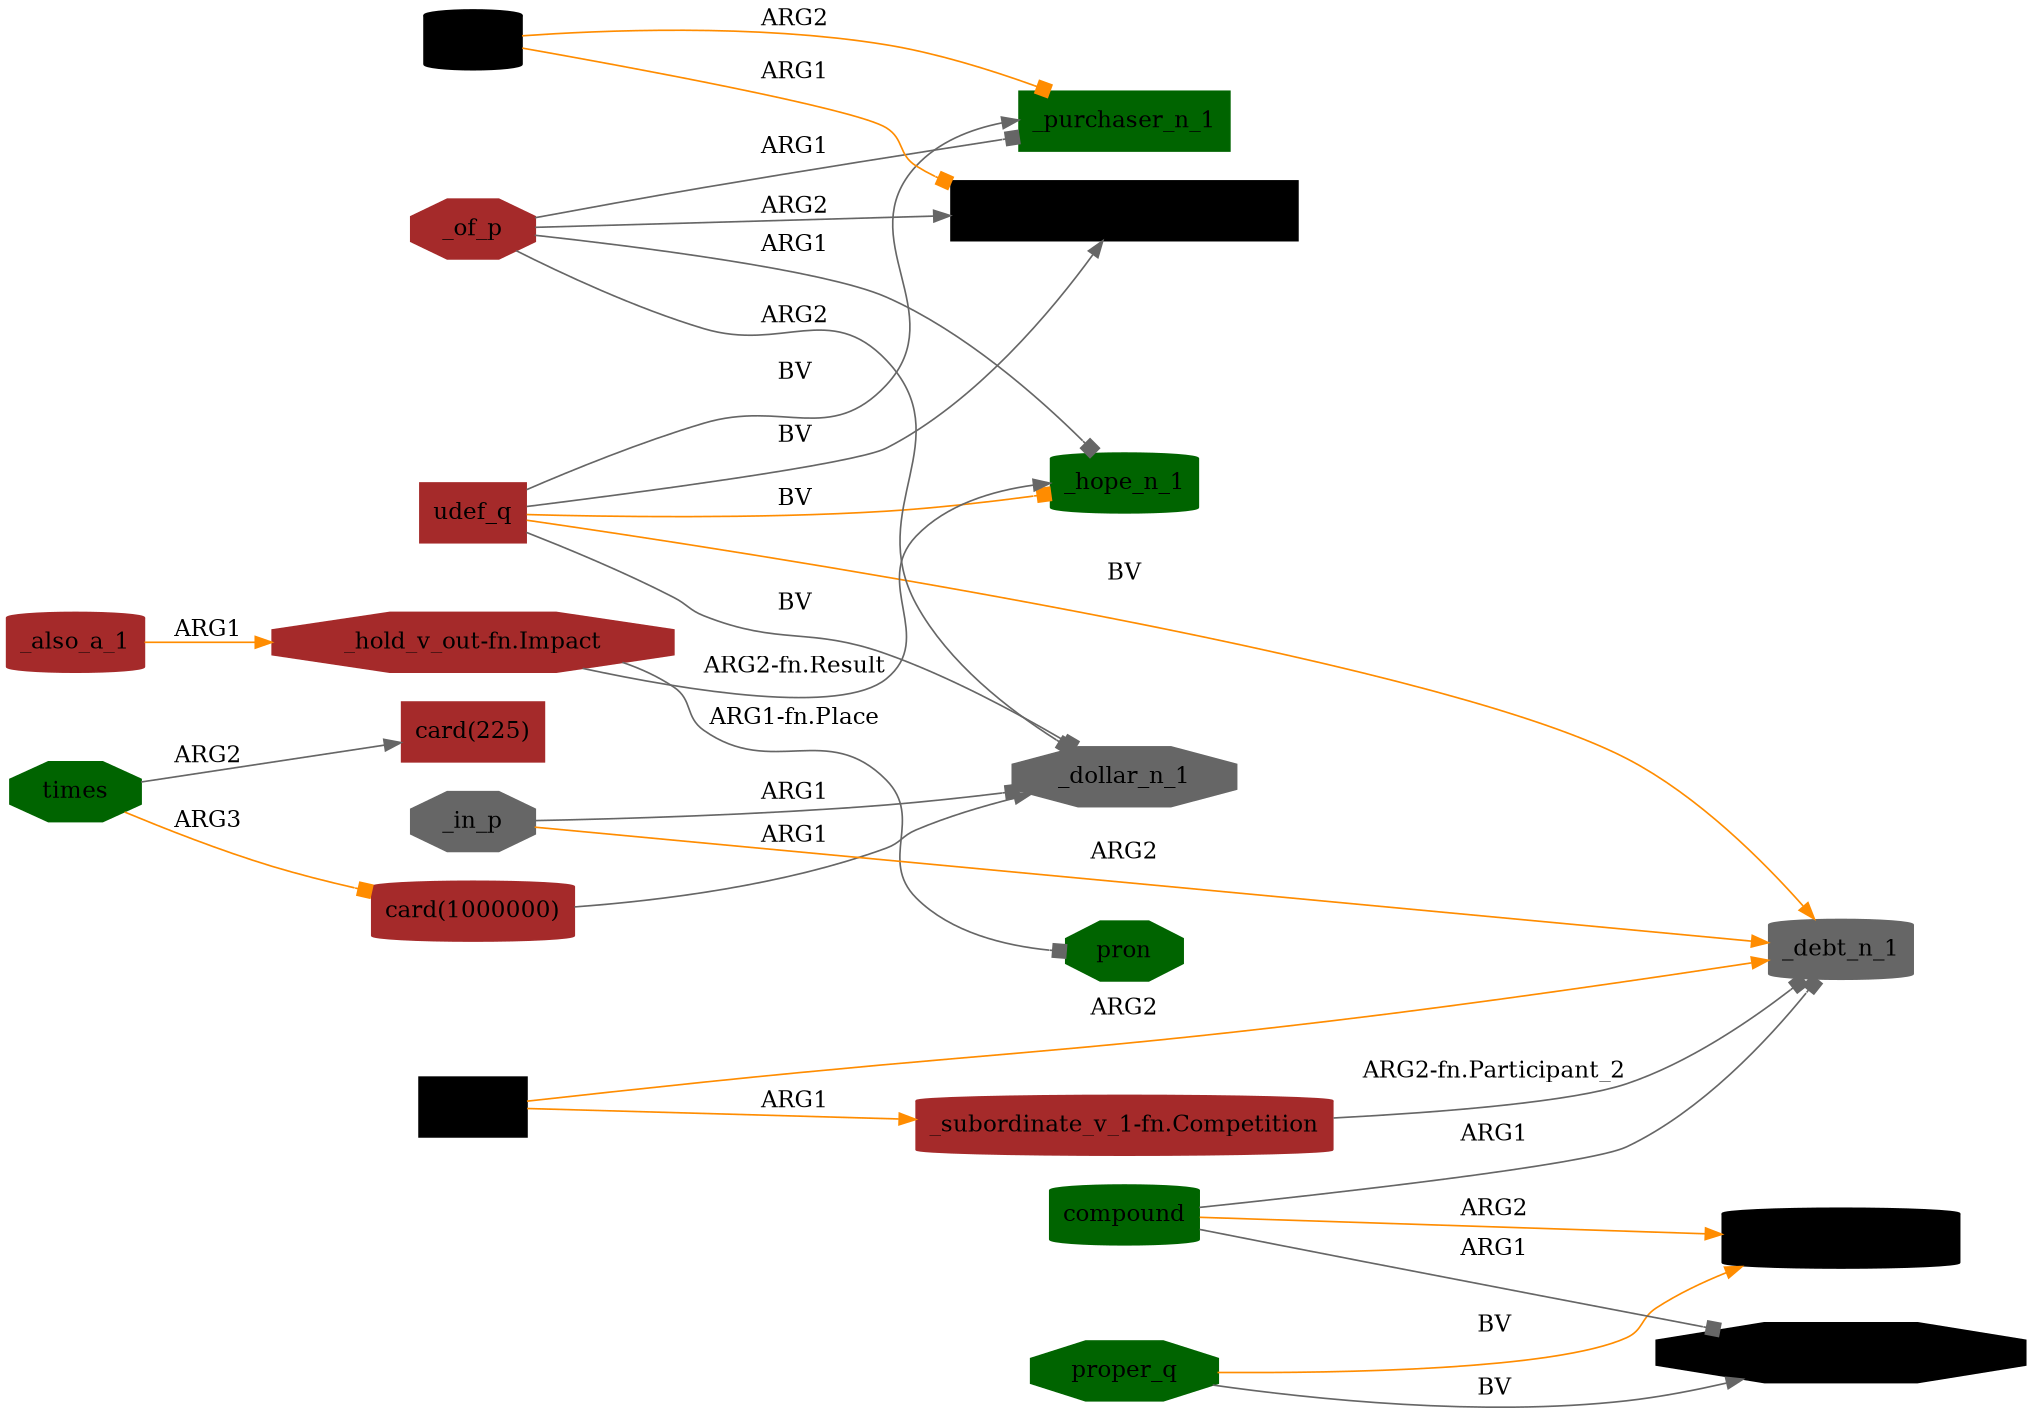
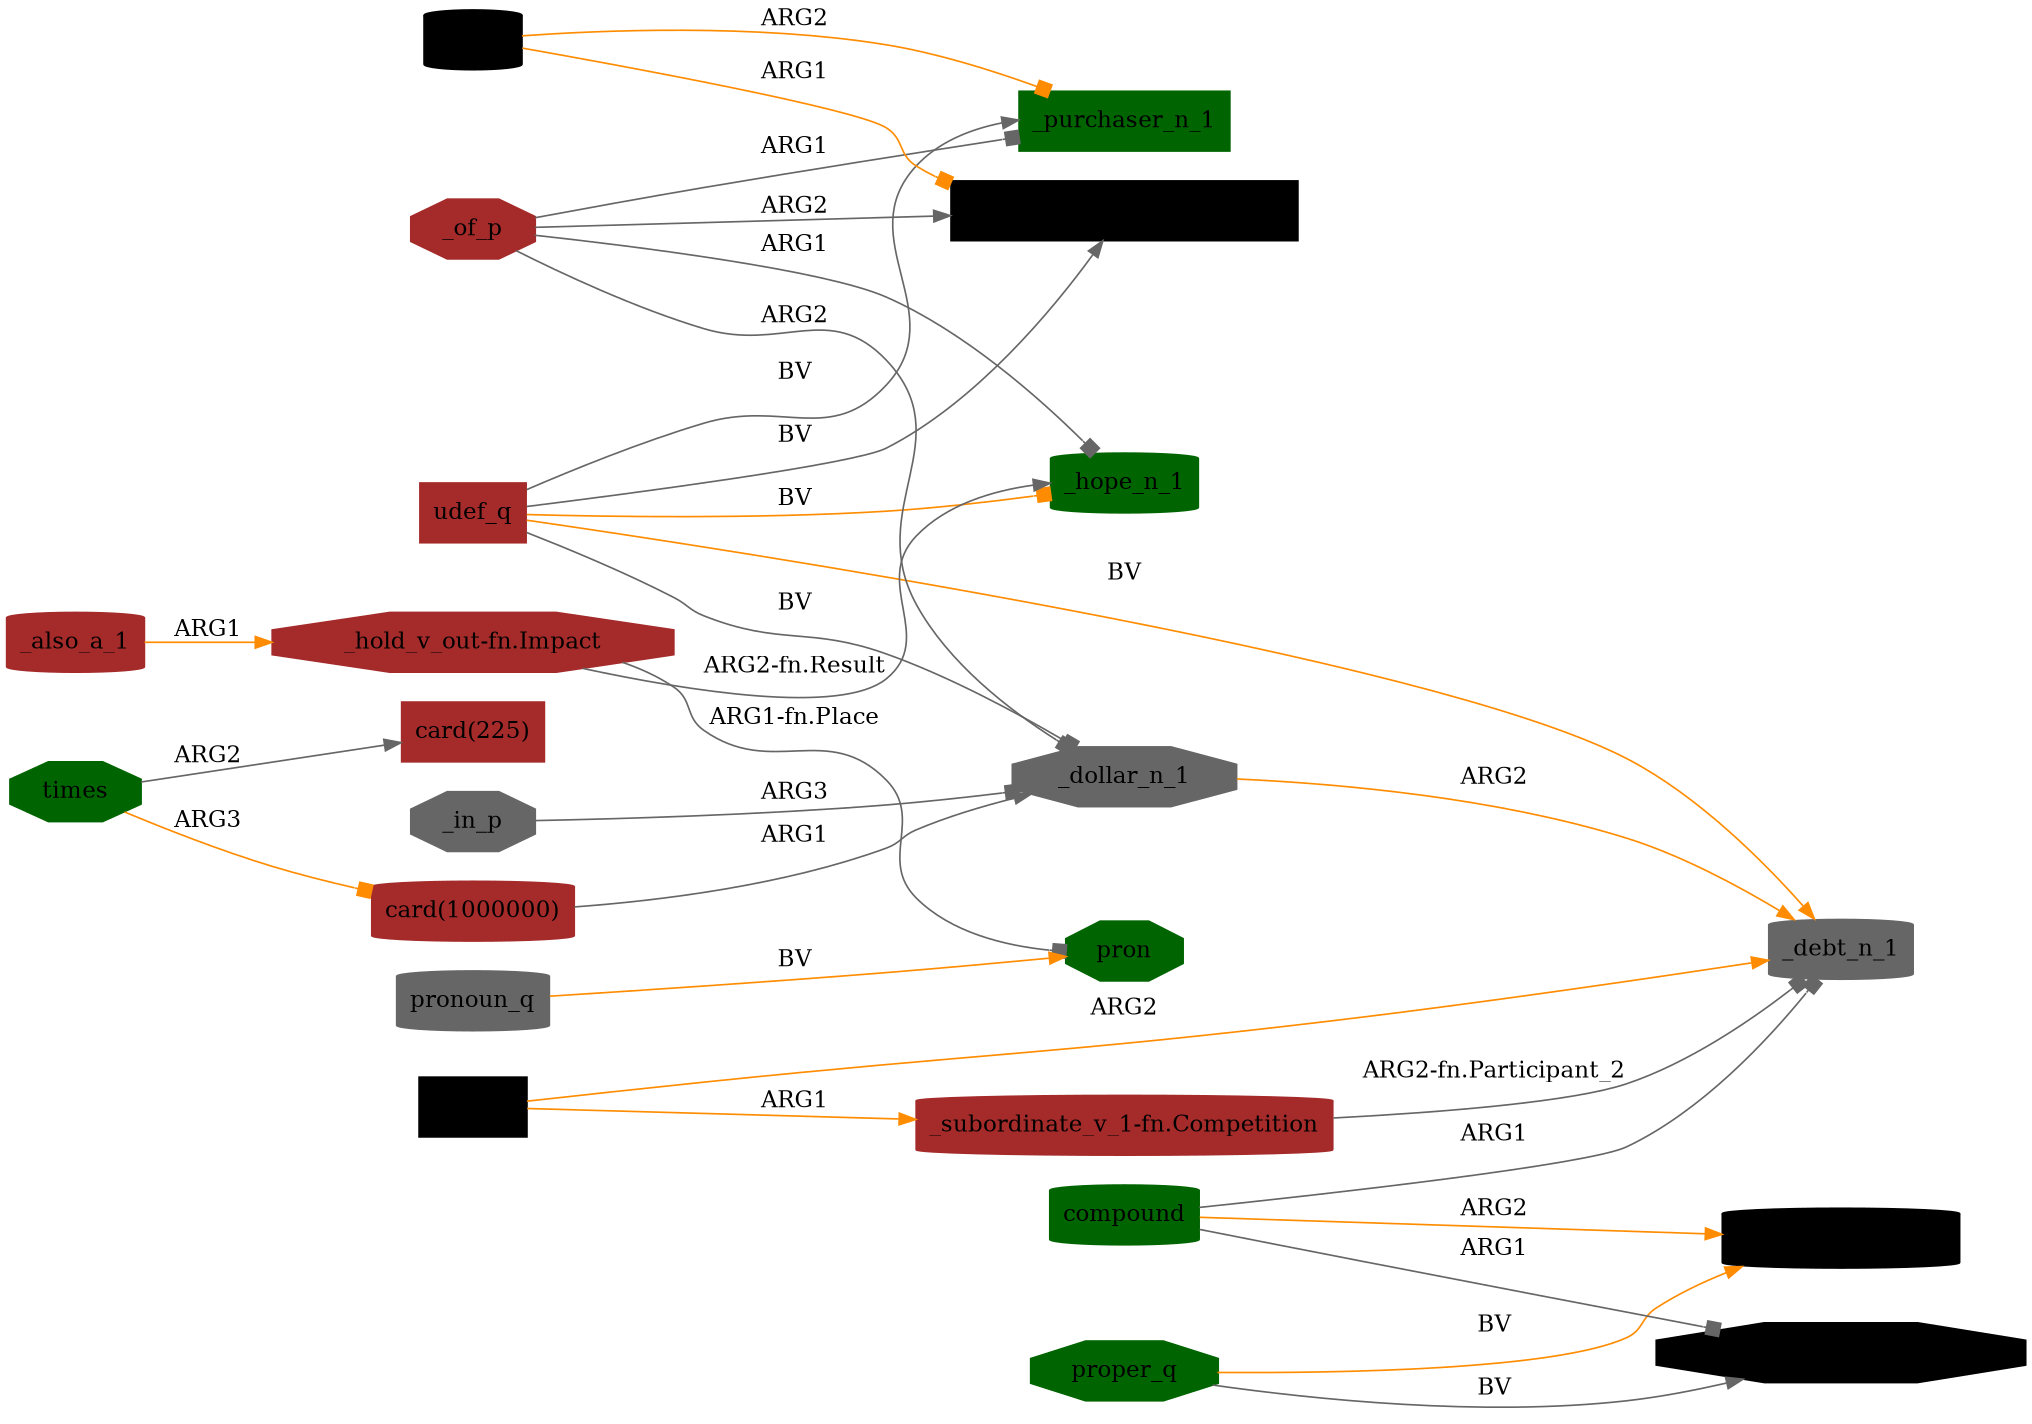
edge "_in_p" -> "_dollar_n_1": label "ARG1" -> "ARG3"
edge "_in_p" -> "_debt_n_1": now "_dollar_n_1" -> "_debt_n_1"
node "pronoun_q": added
